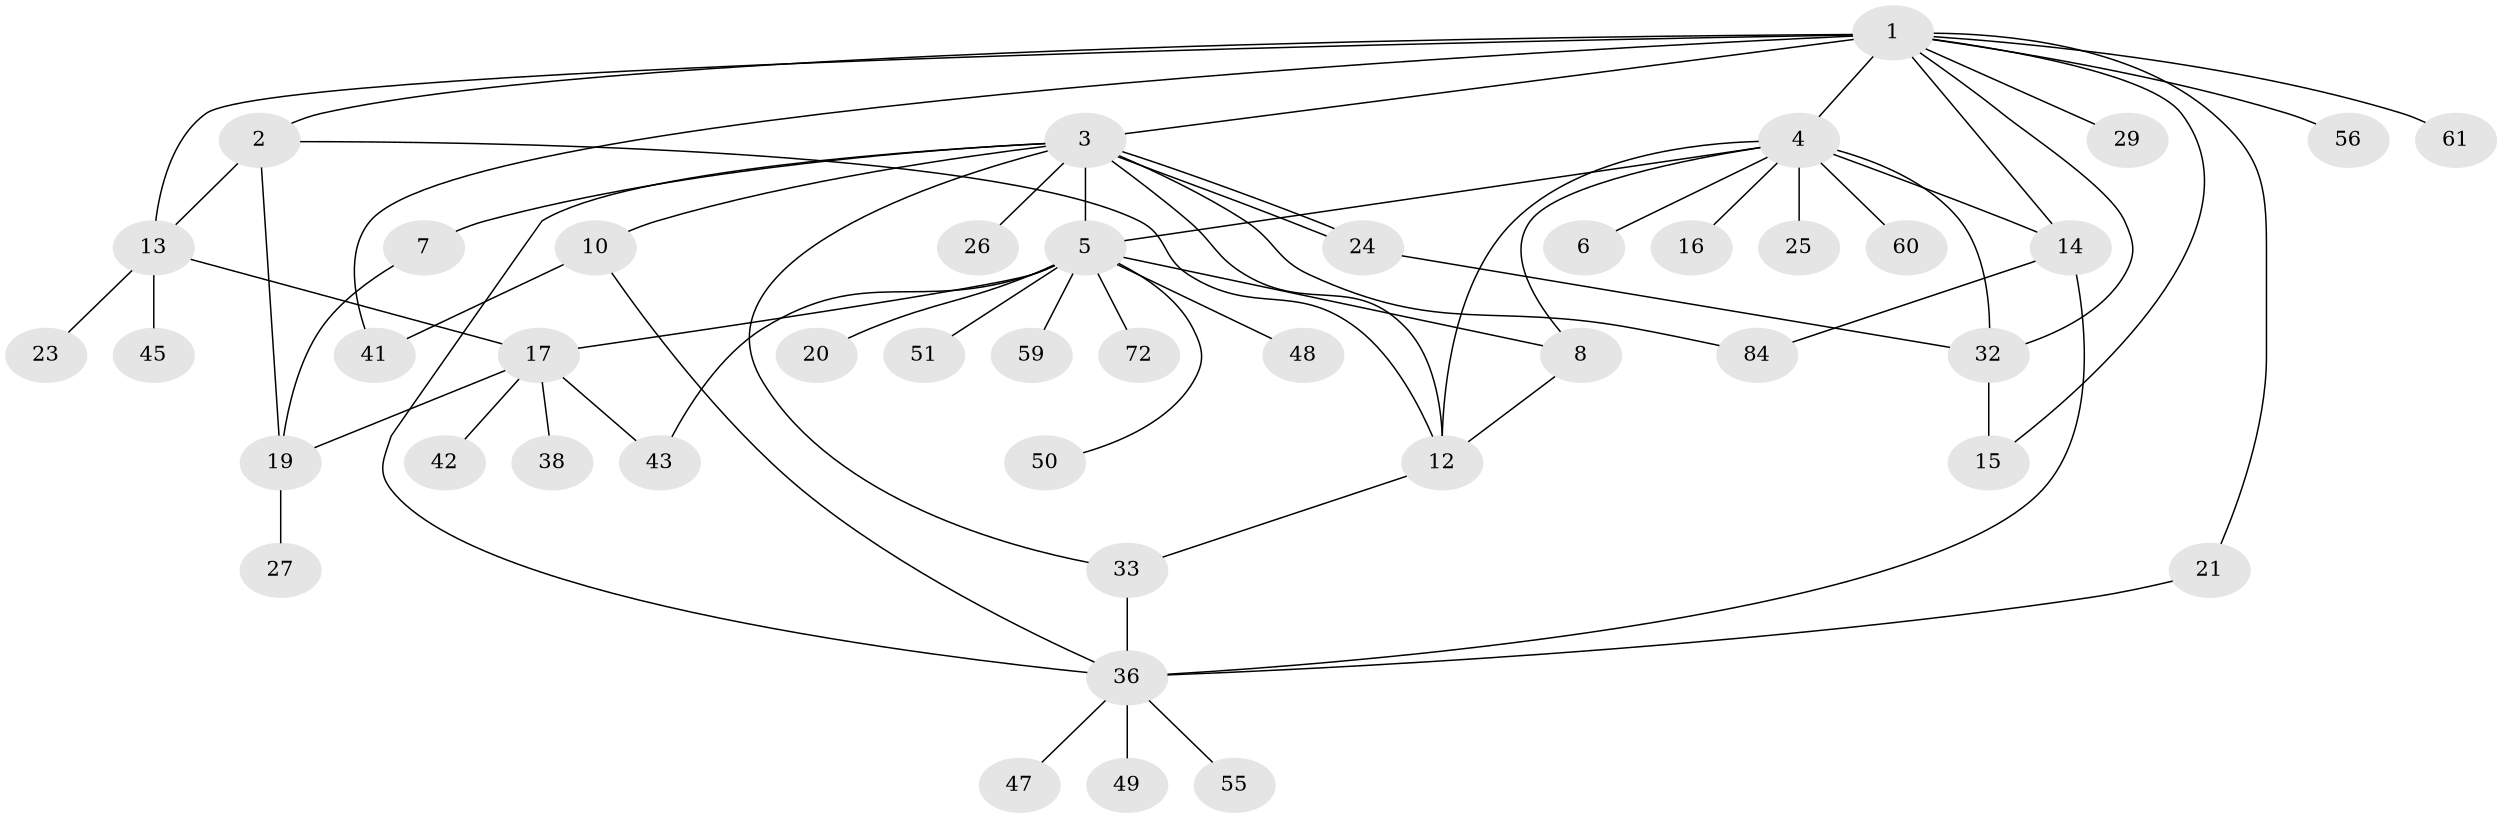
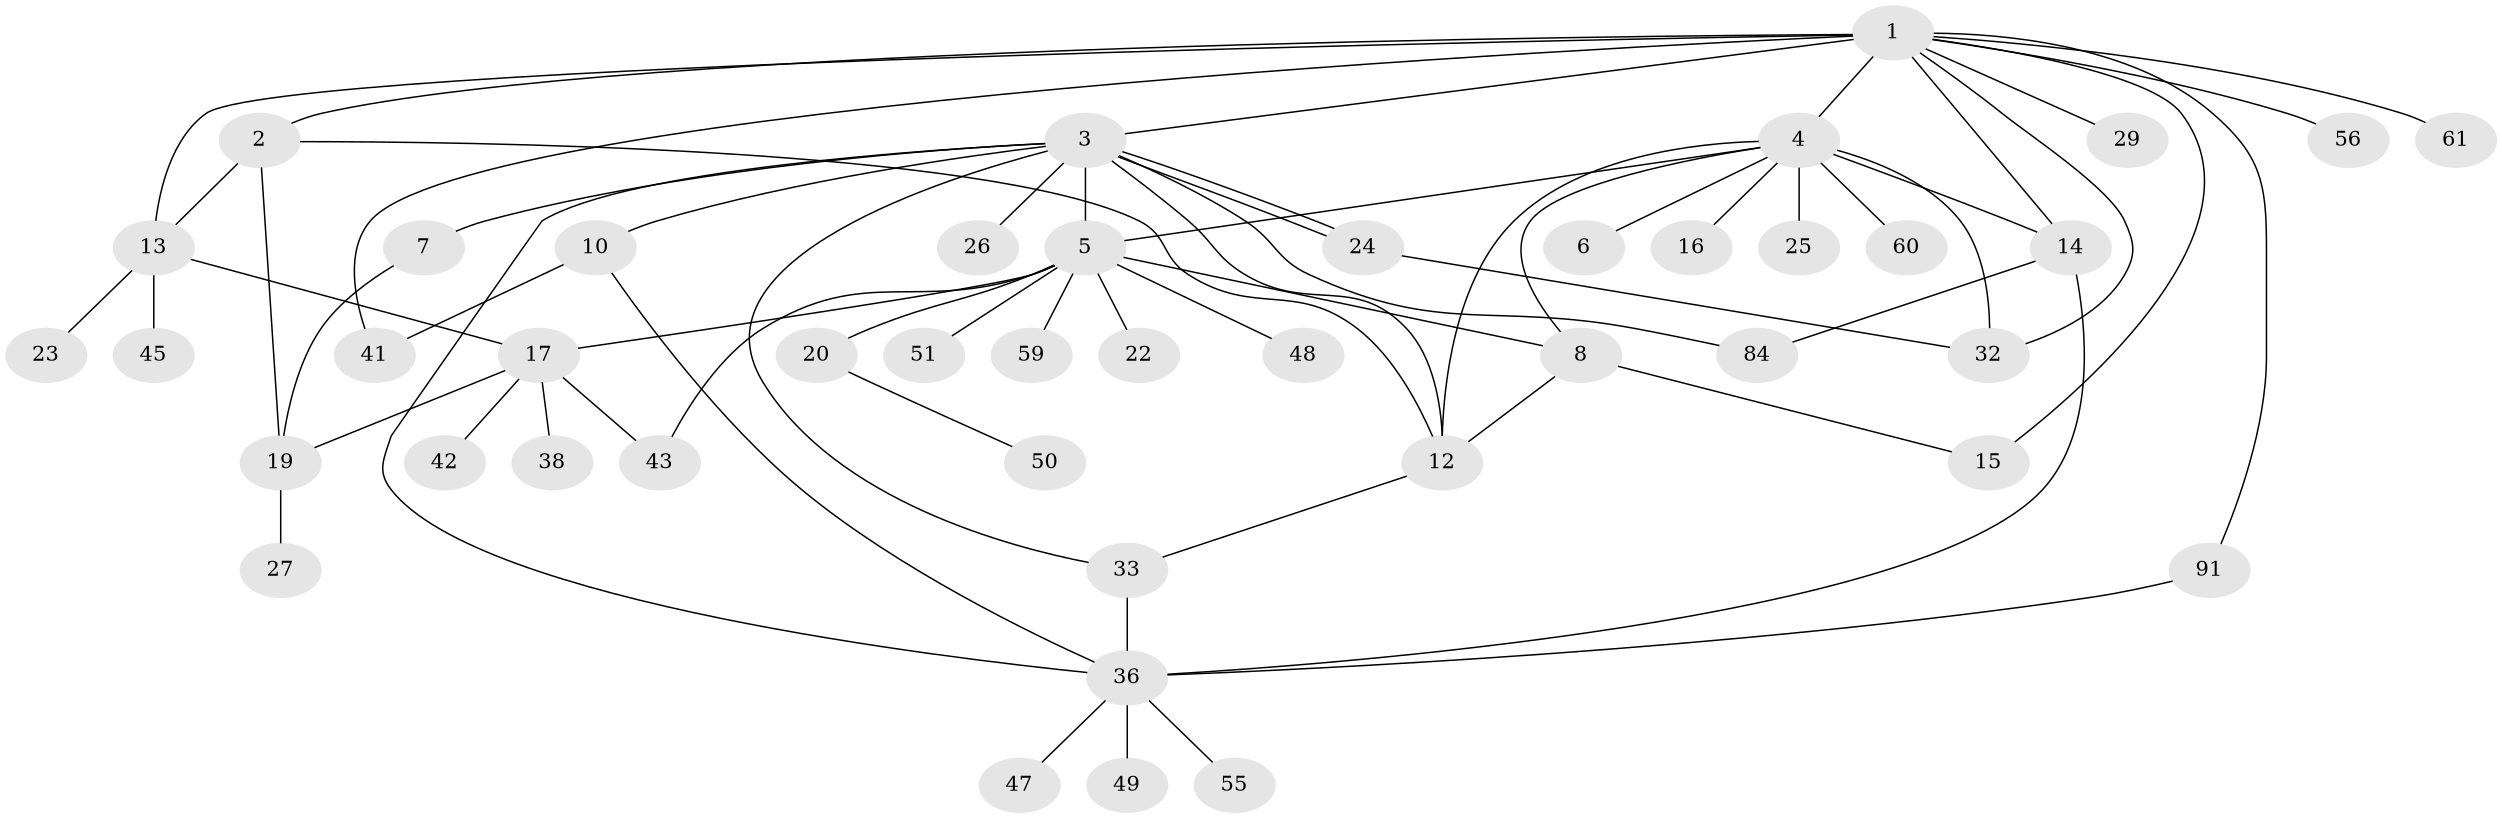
node "72": label "72" -> "22"
edge "5" -- "50": now "20" -- "50"
edge "32" -- "15": now "8" -- "15"
node "21": label "21" -> "91"
